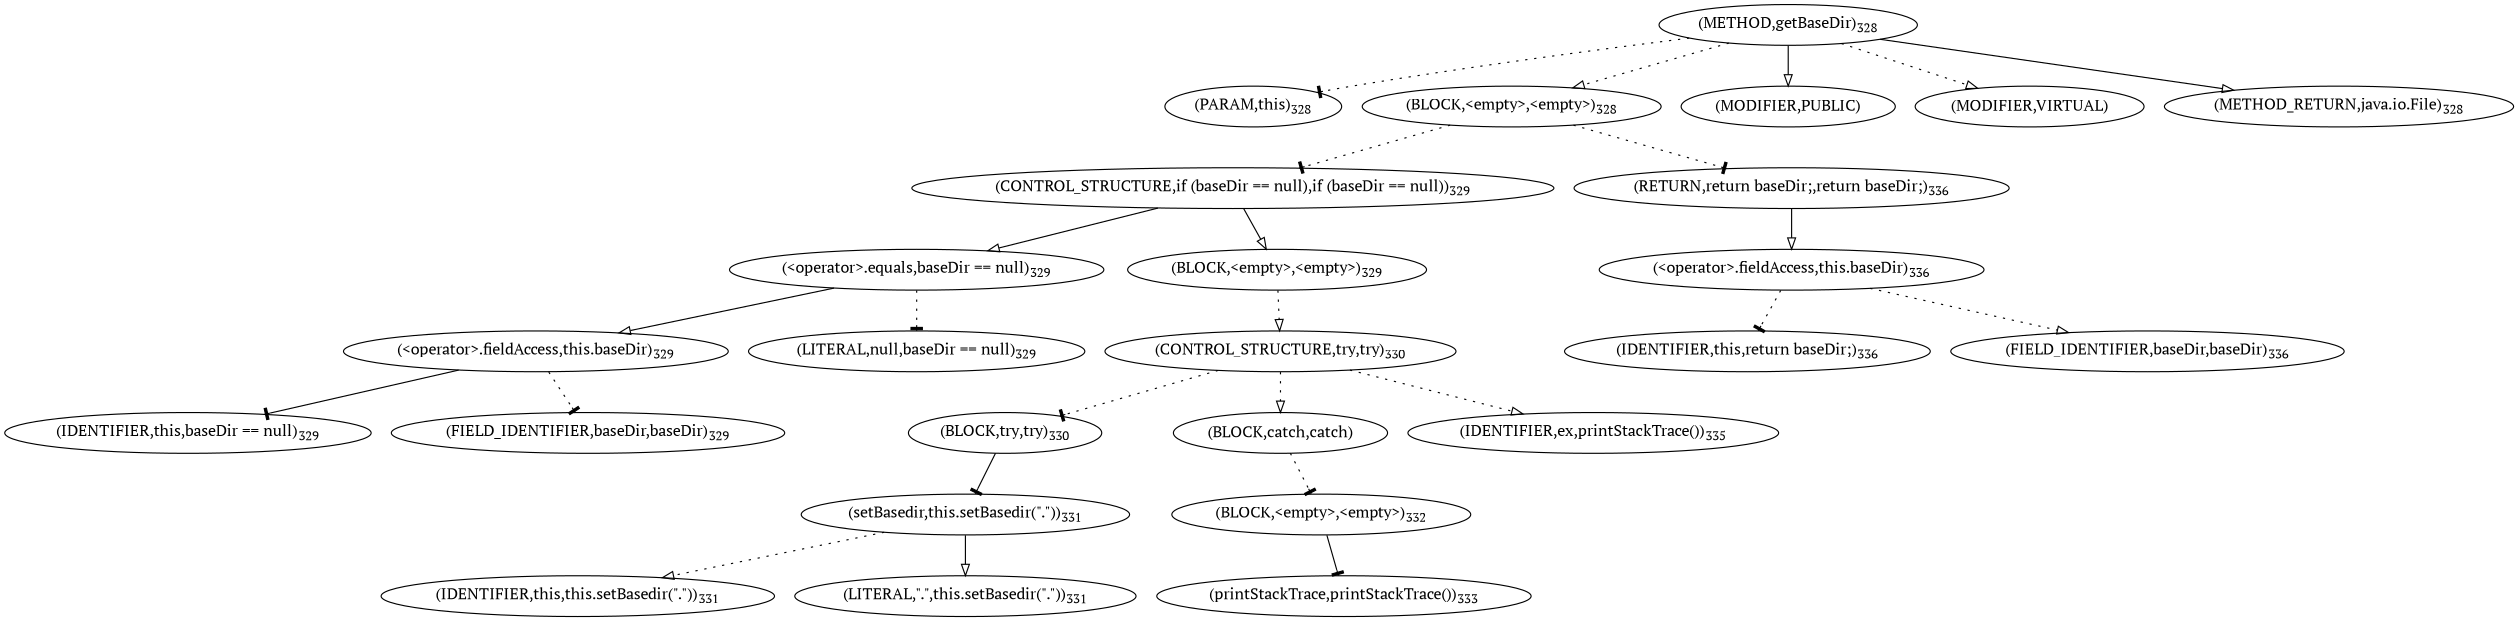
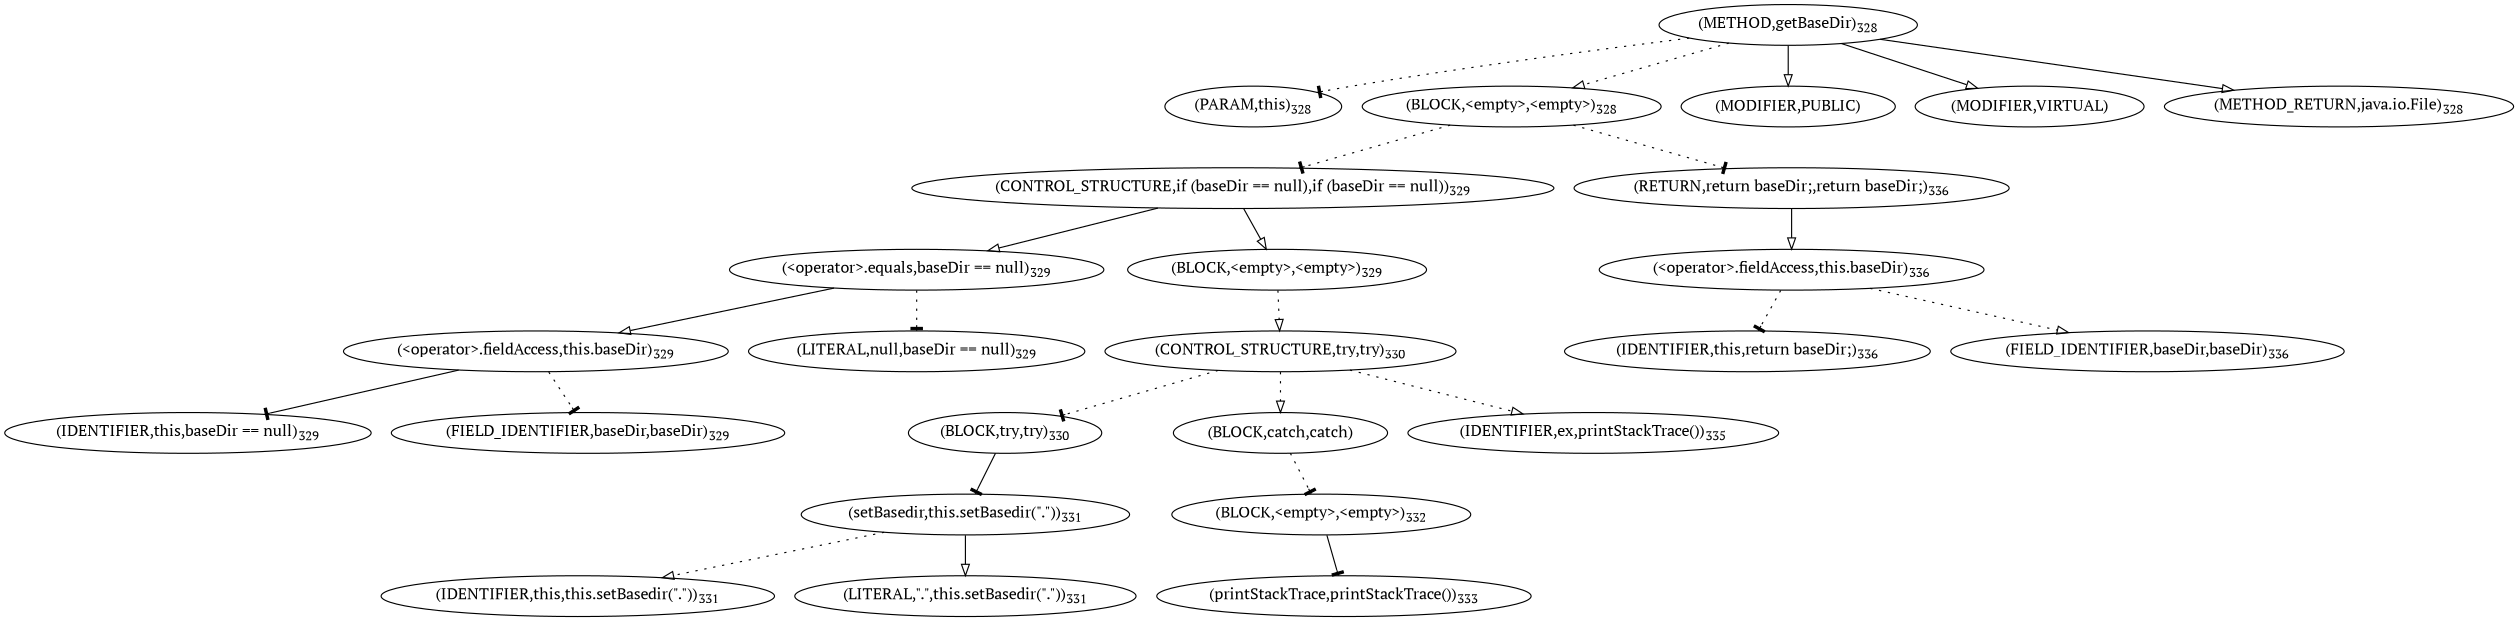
edge "(METHOD,getBaseDir)" -> "(MODIFIER,VIRTUAL)": style dotted -> solid
